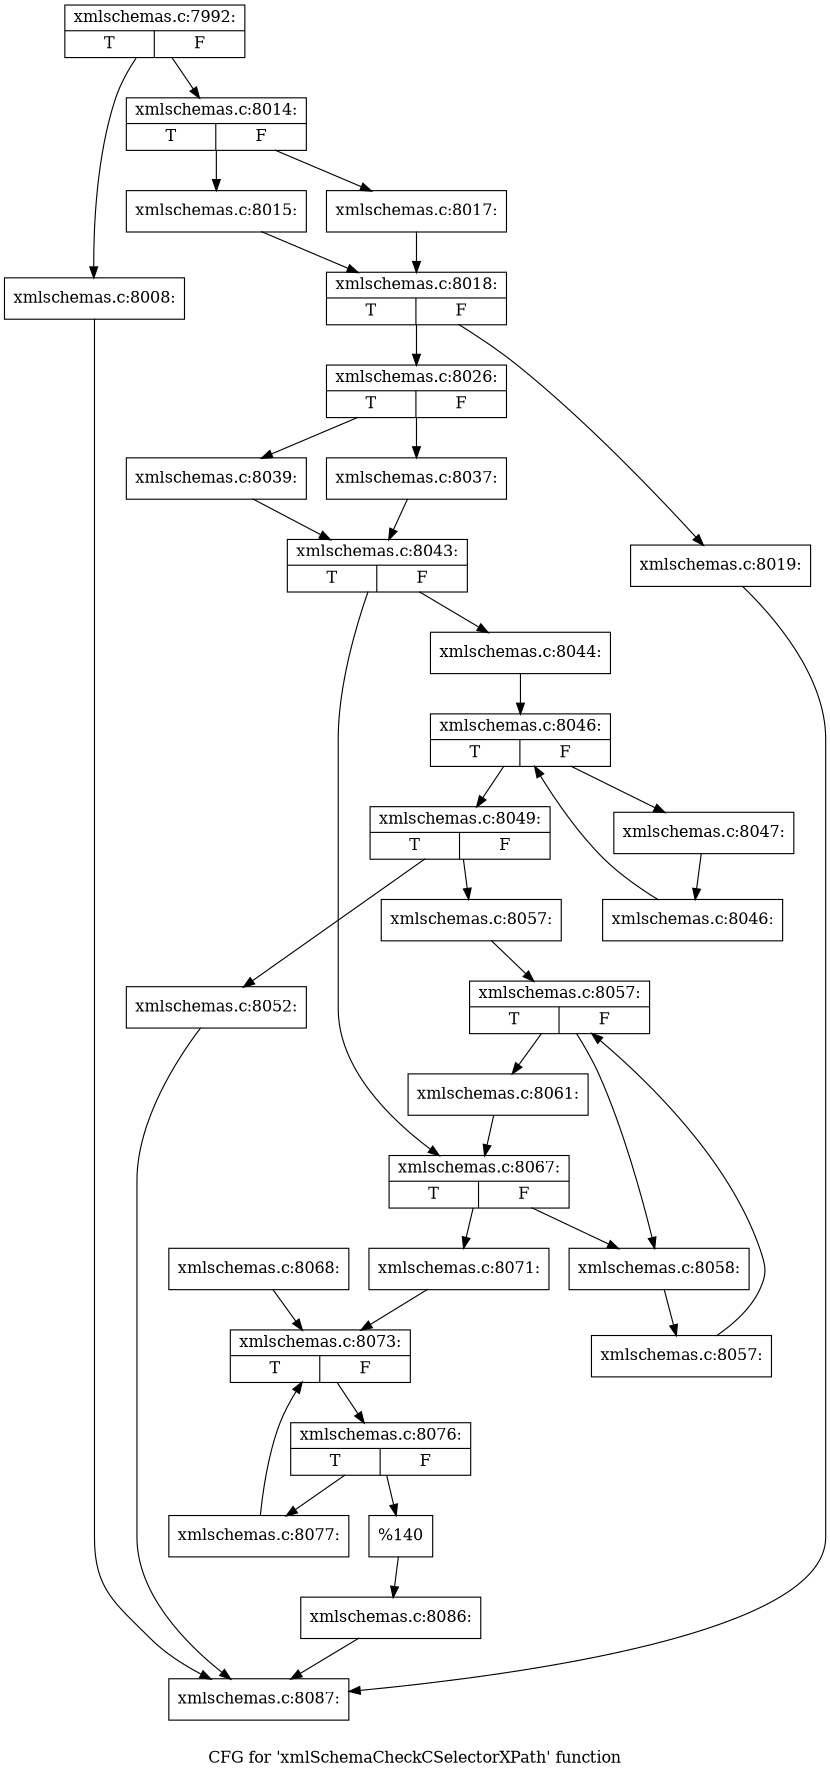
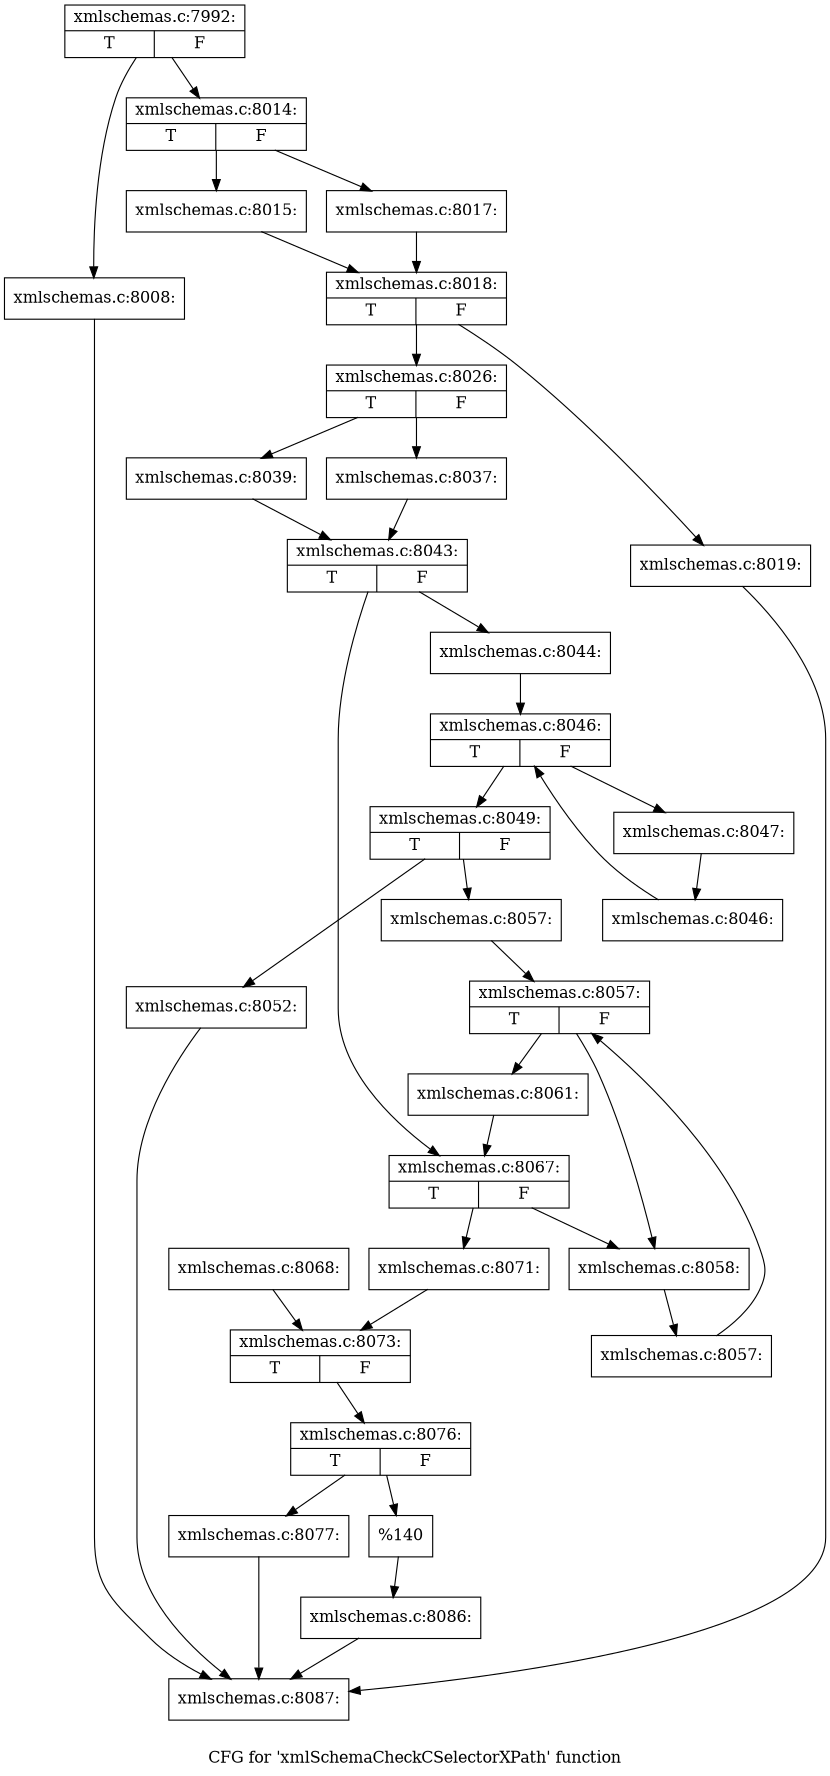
edge "xmlschemas.c:8077:" -> "xmlschemas.c:8073:": now "xmlschemas.c:8077:" -> "xmlschemas.c:8087:"
